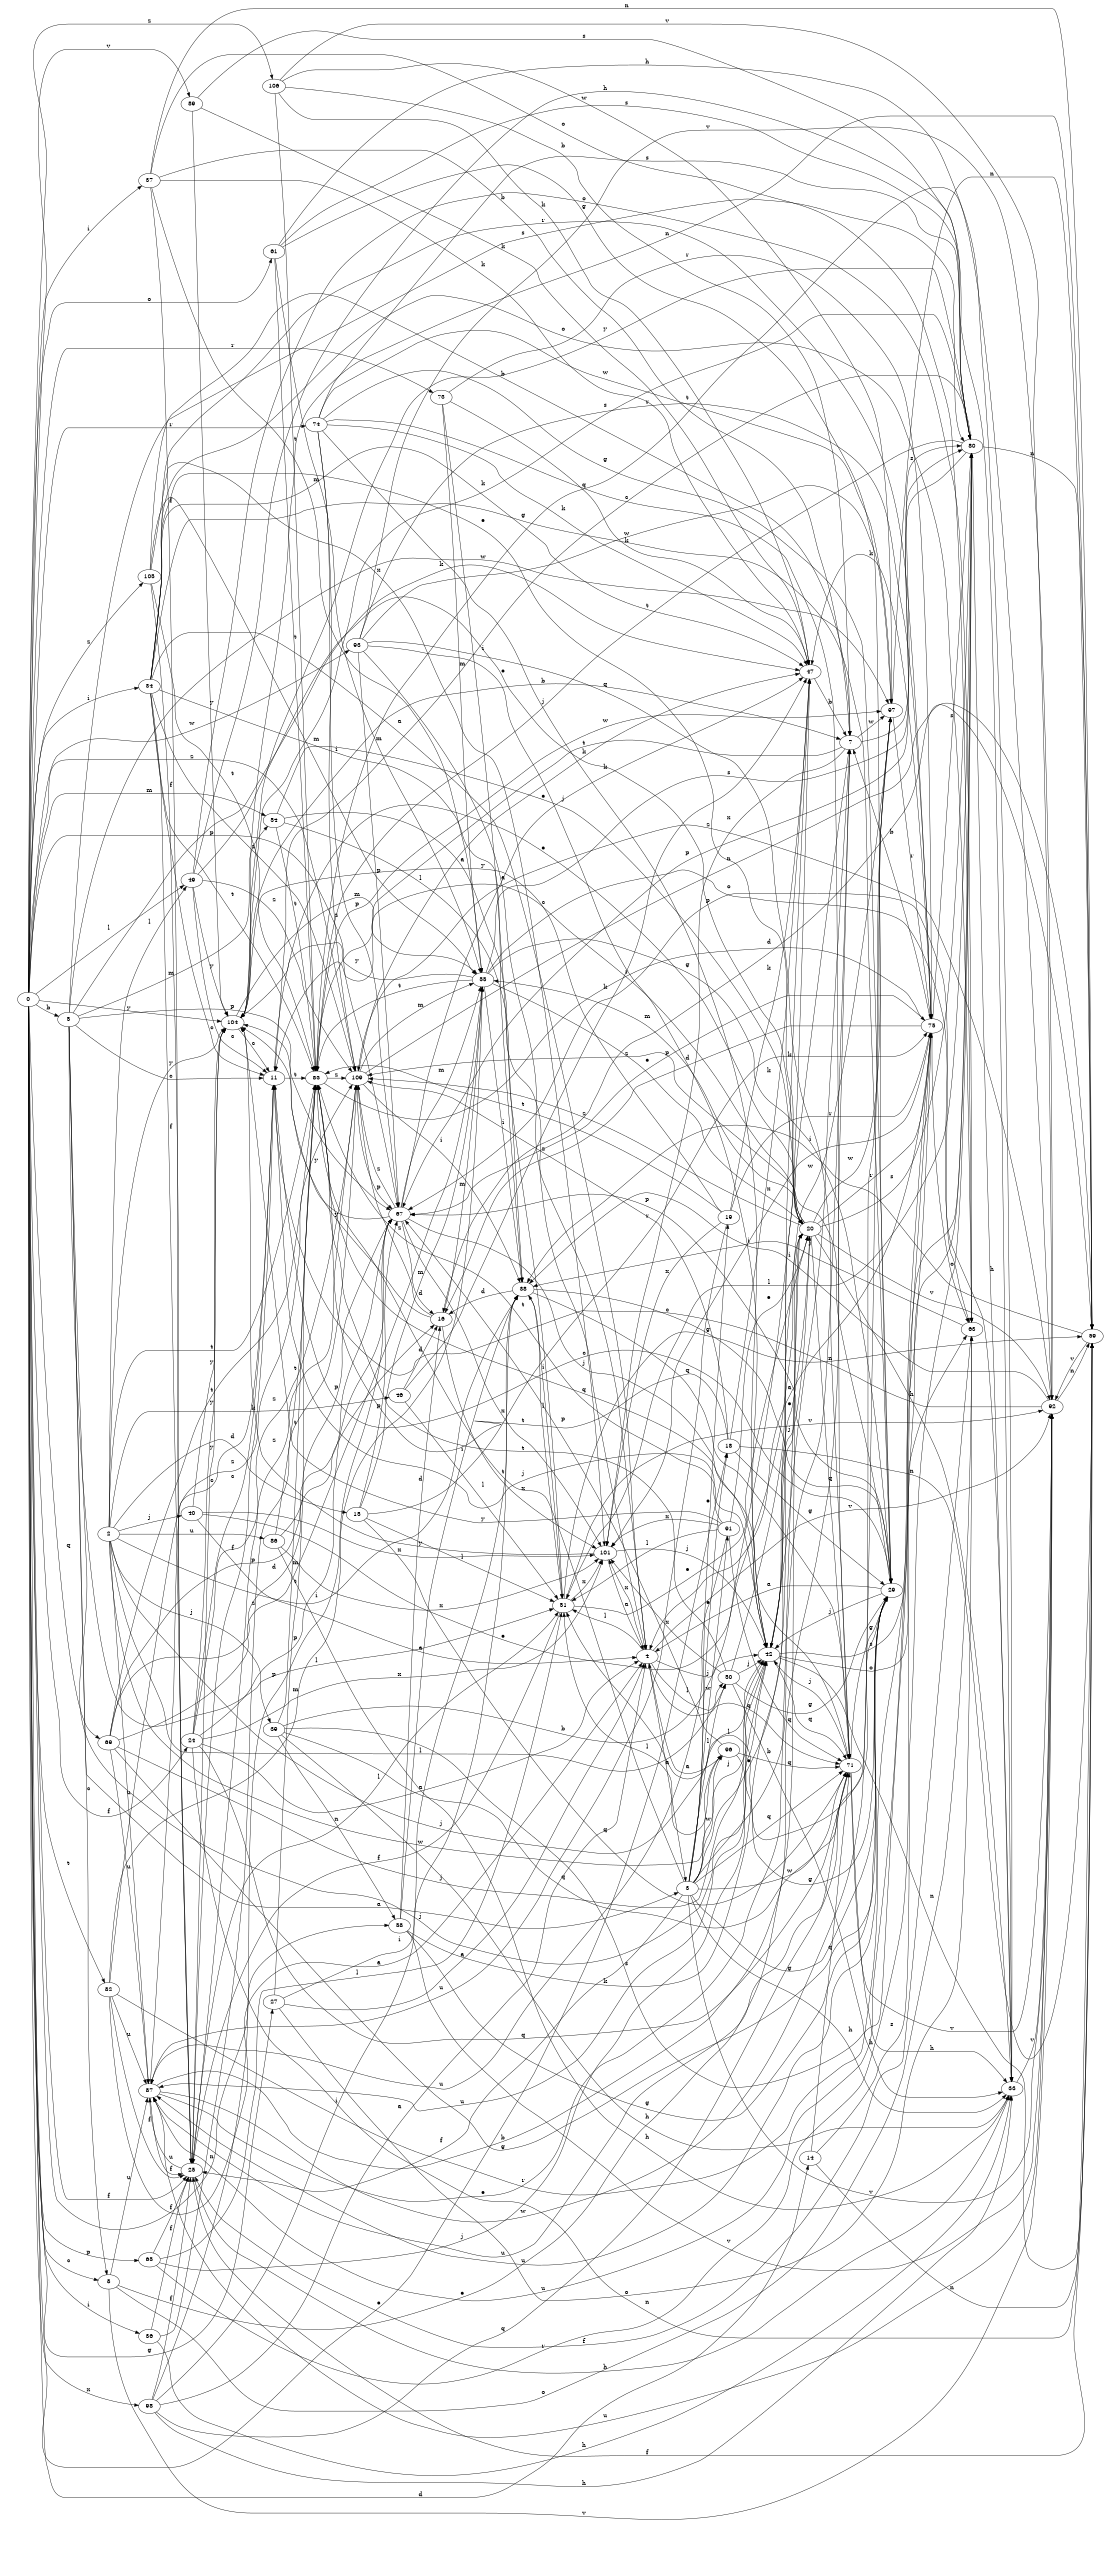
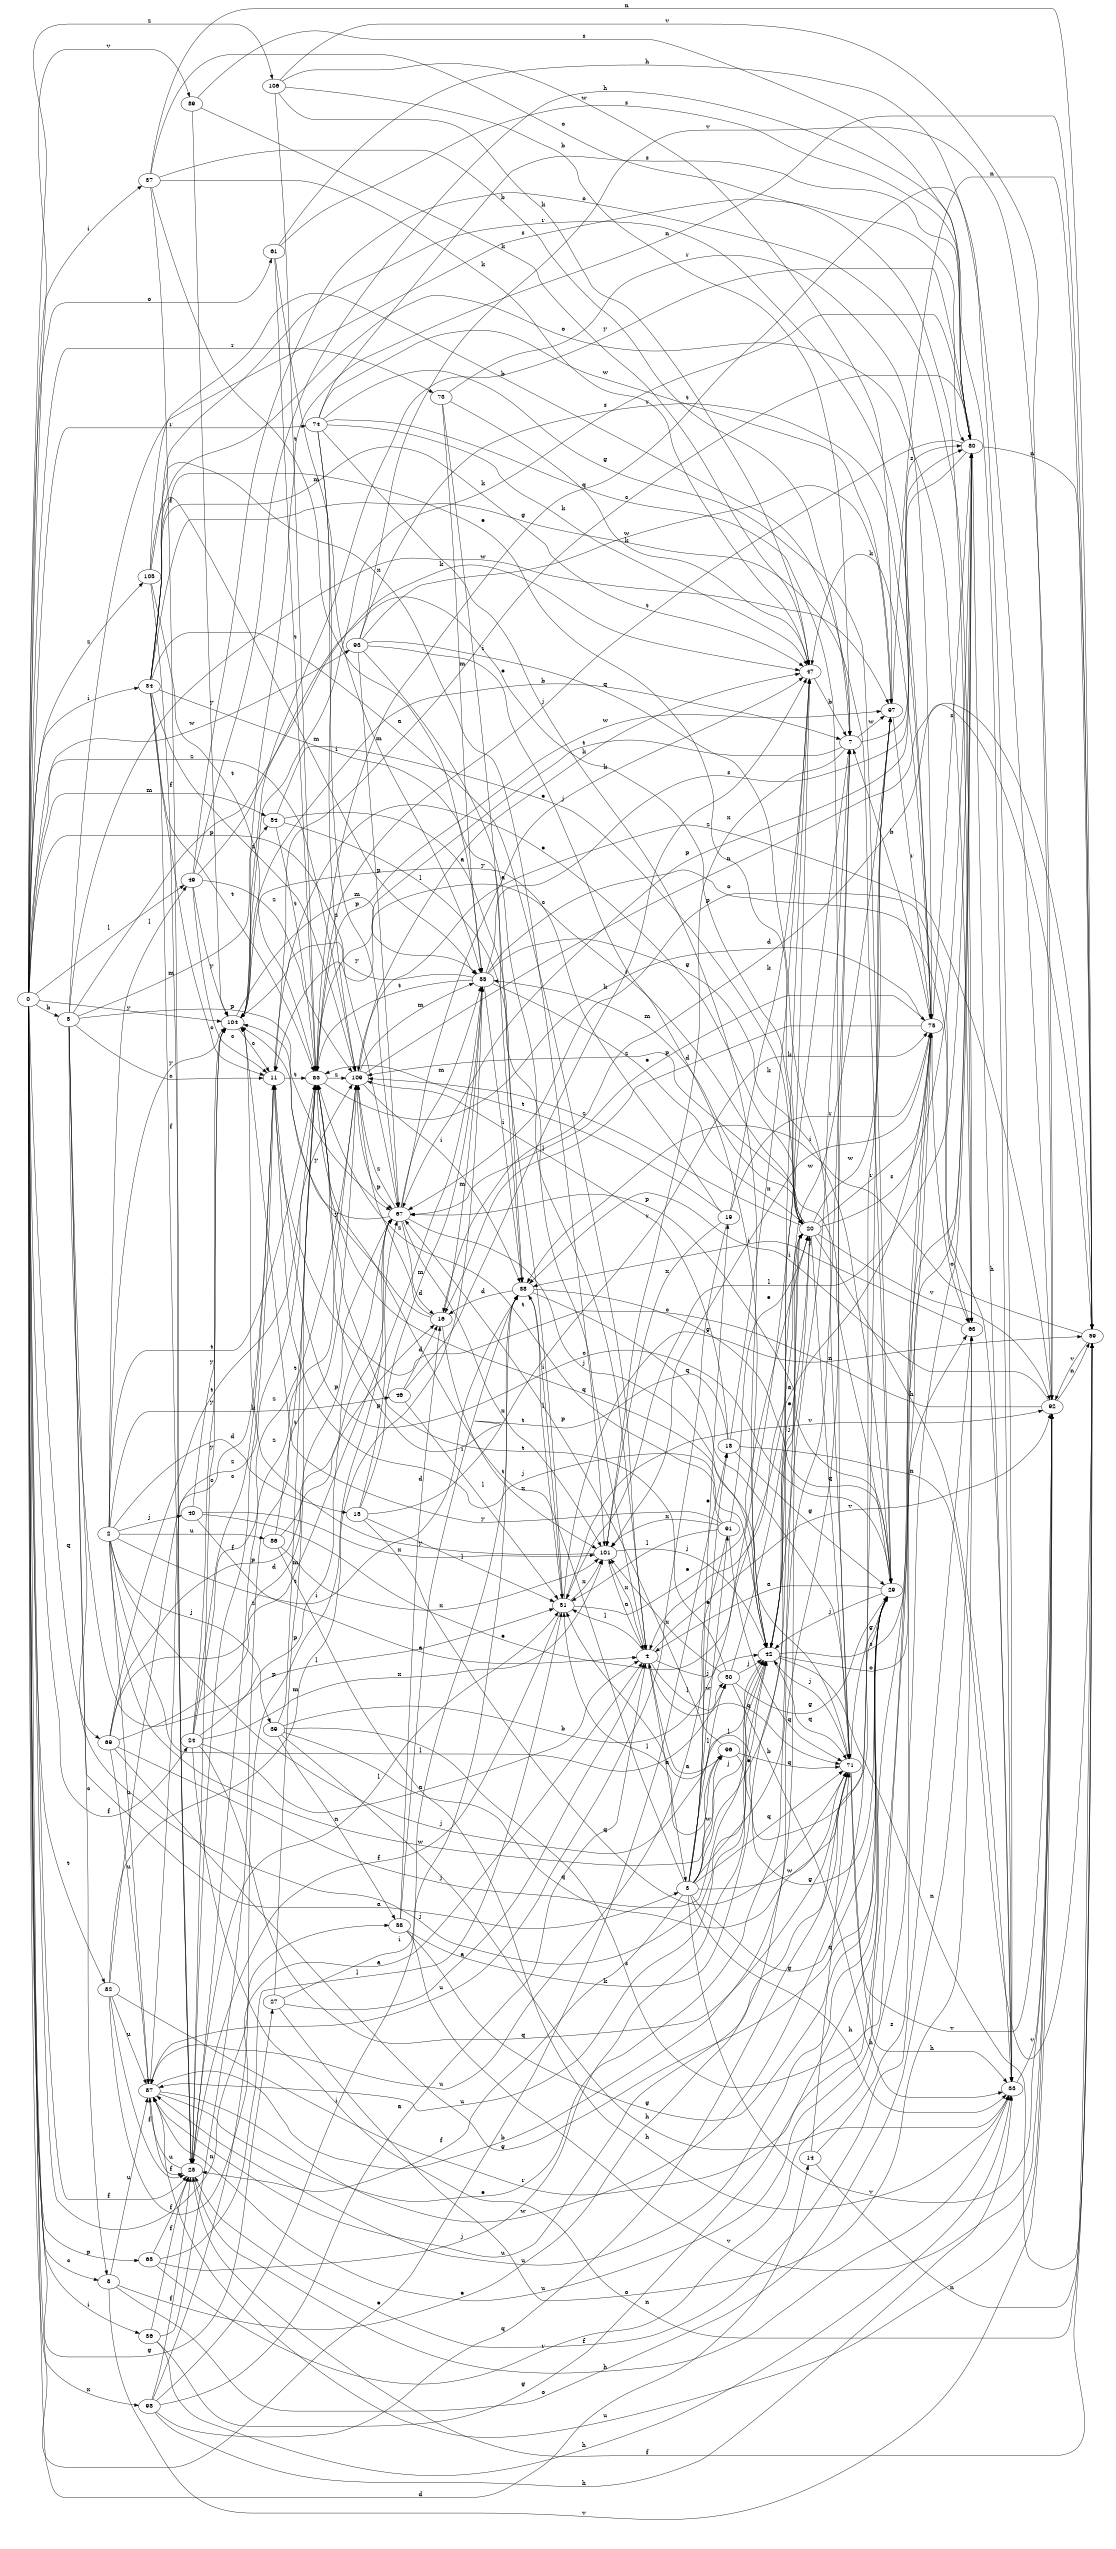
edge "61" -> "29": now "36" -> "29"
edge "18" -> "109": label "z" -> "l"
